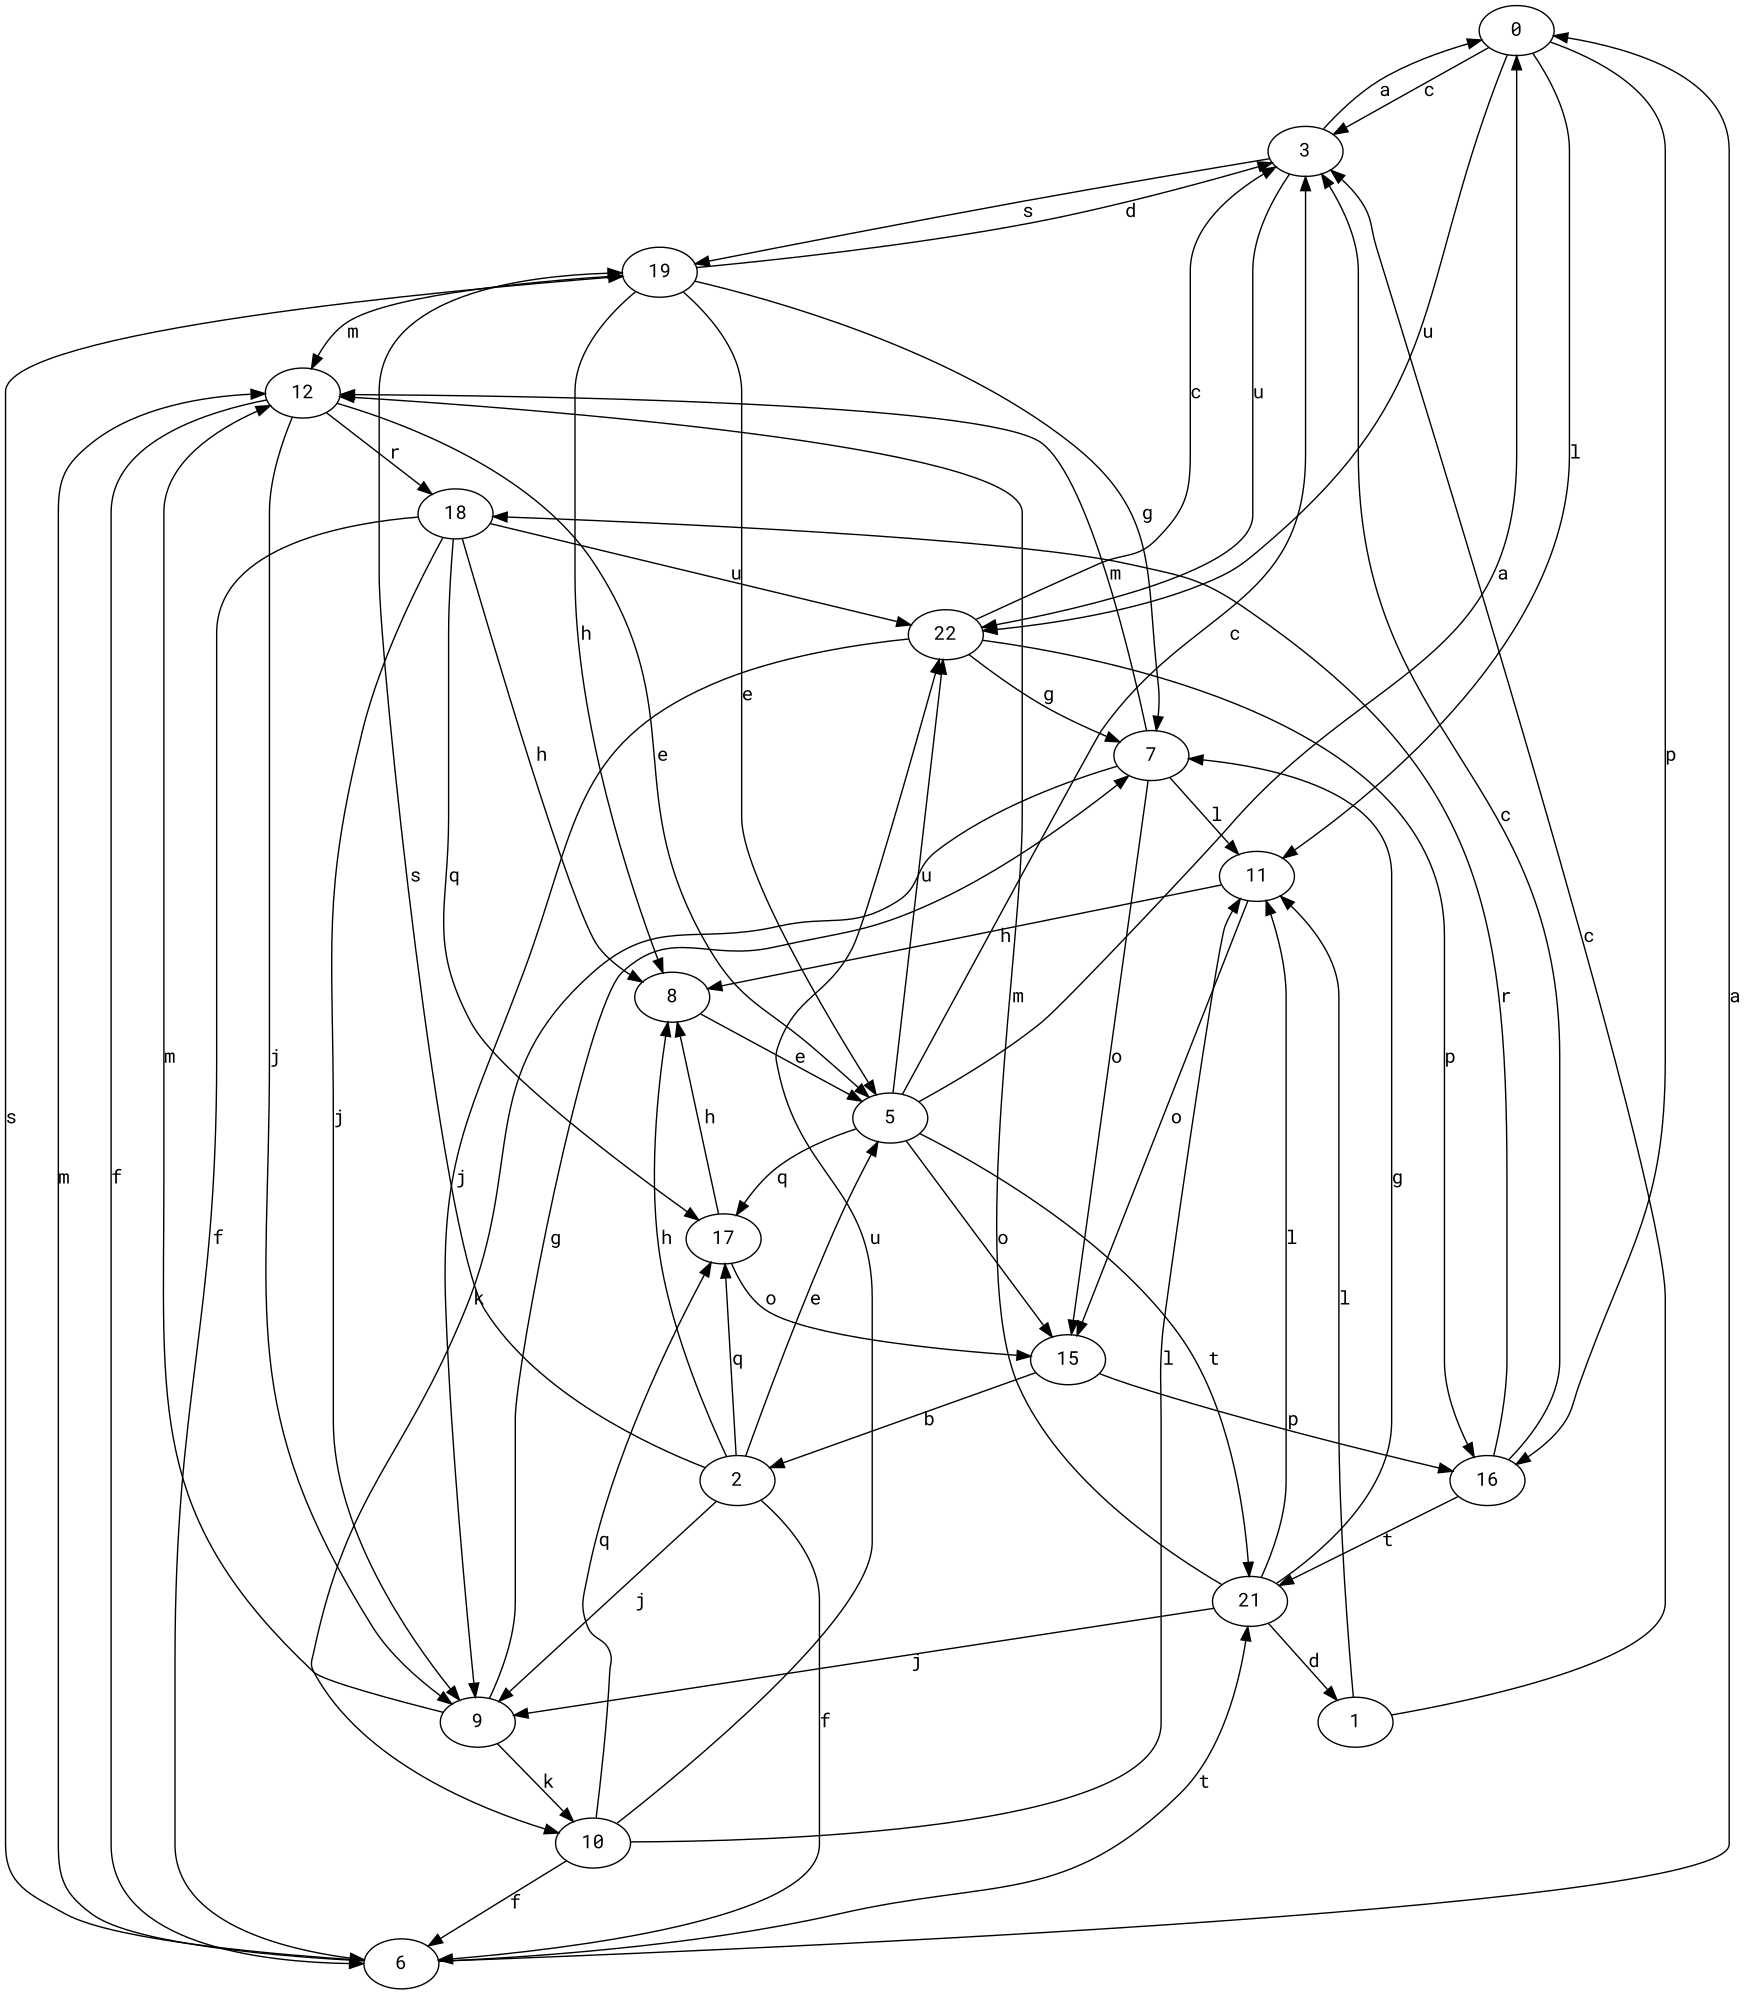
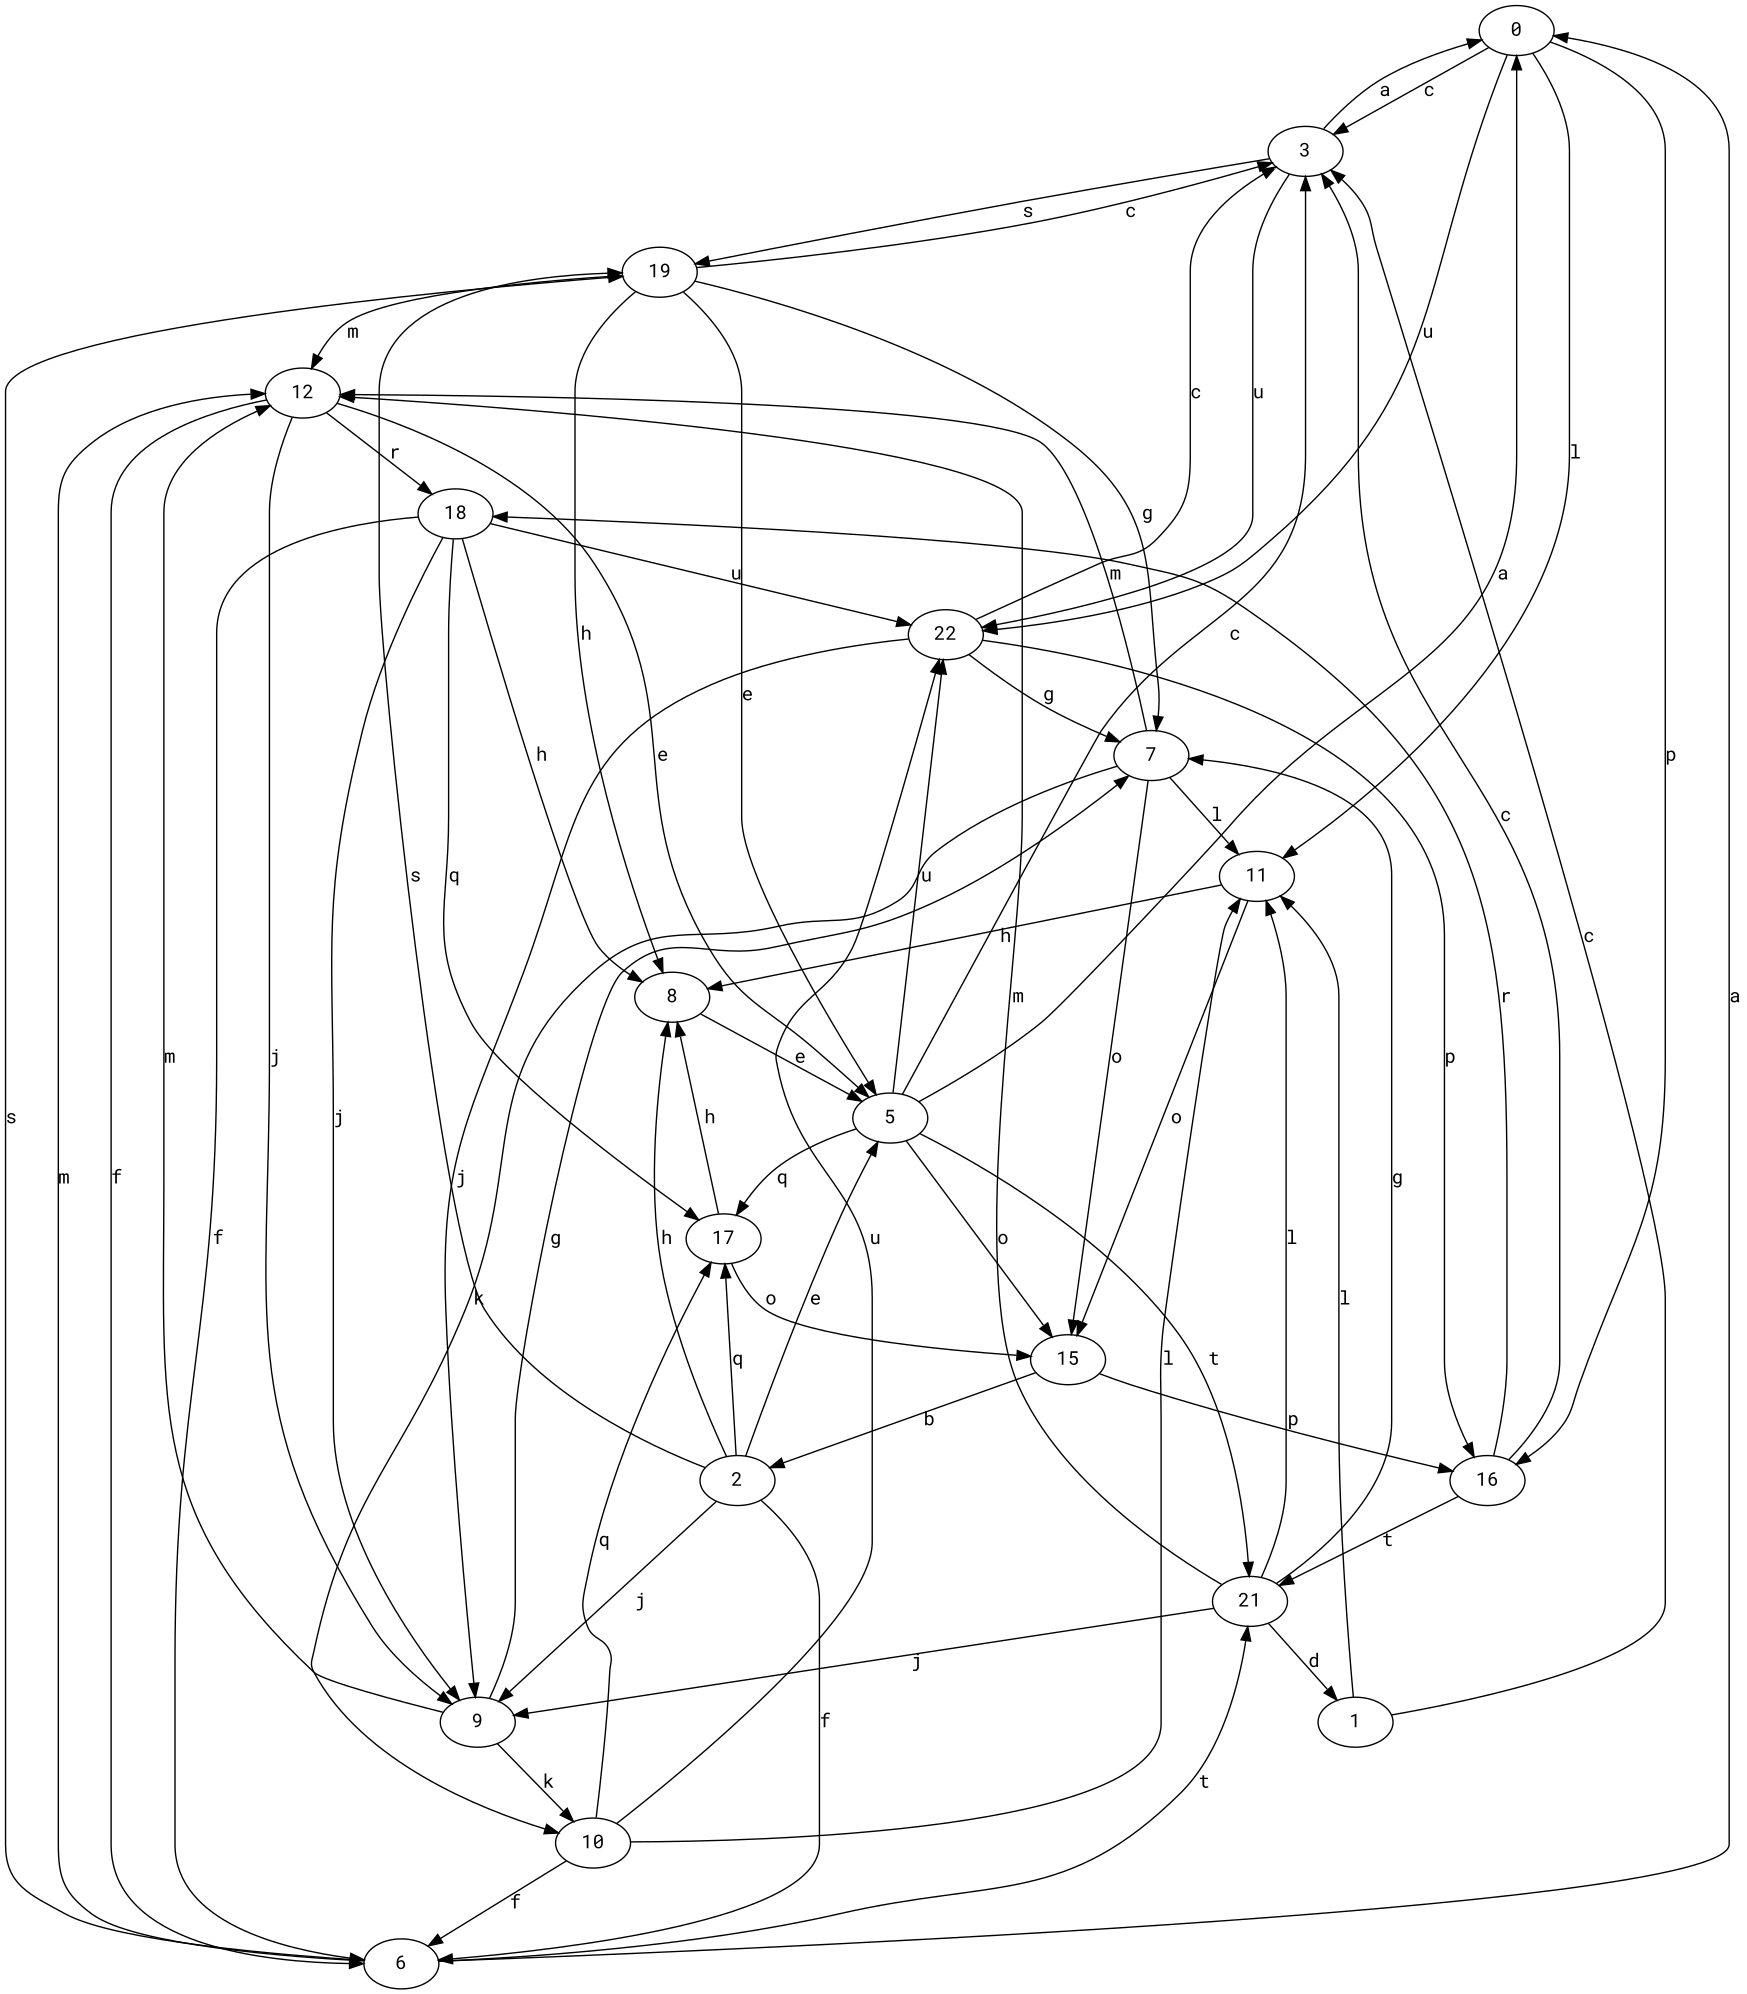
edge "19" -> "3": label "d" -> "c"
